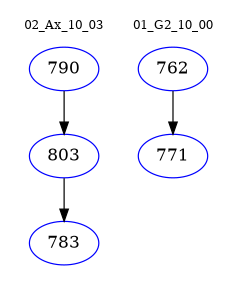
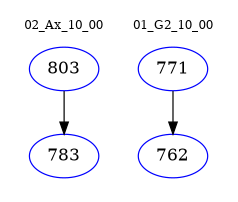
cluster "02_Ax_10_03": label "02_Ax_10_03" -> "02_Ax_10_00"
node "790": removed
edge "762" -> "771": reversed
